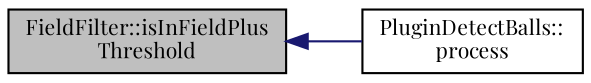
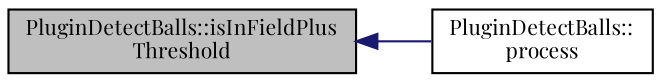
node "FieldFilter::isInFieldPlus Threshold": label "FieldFilter::isInFieldPlus Threshold" -> "PluginDetectBalls::isInFieldPlus Threshold"
